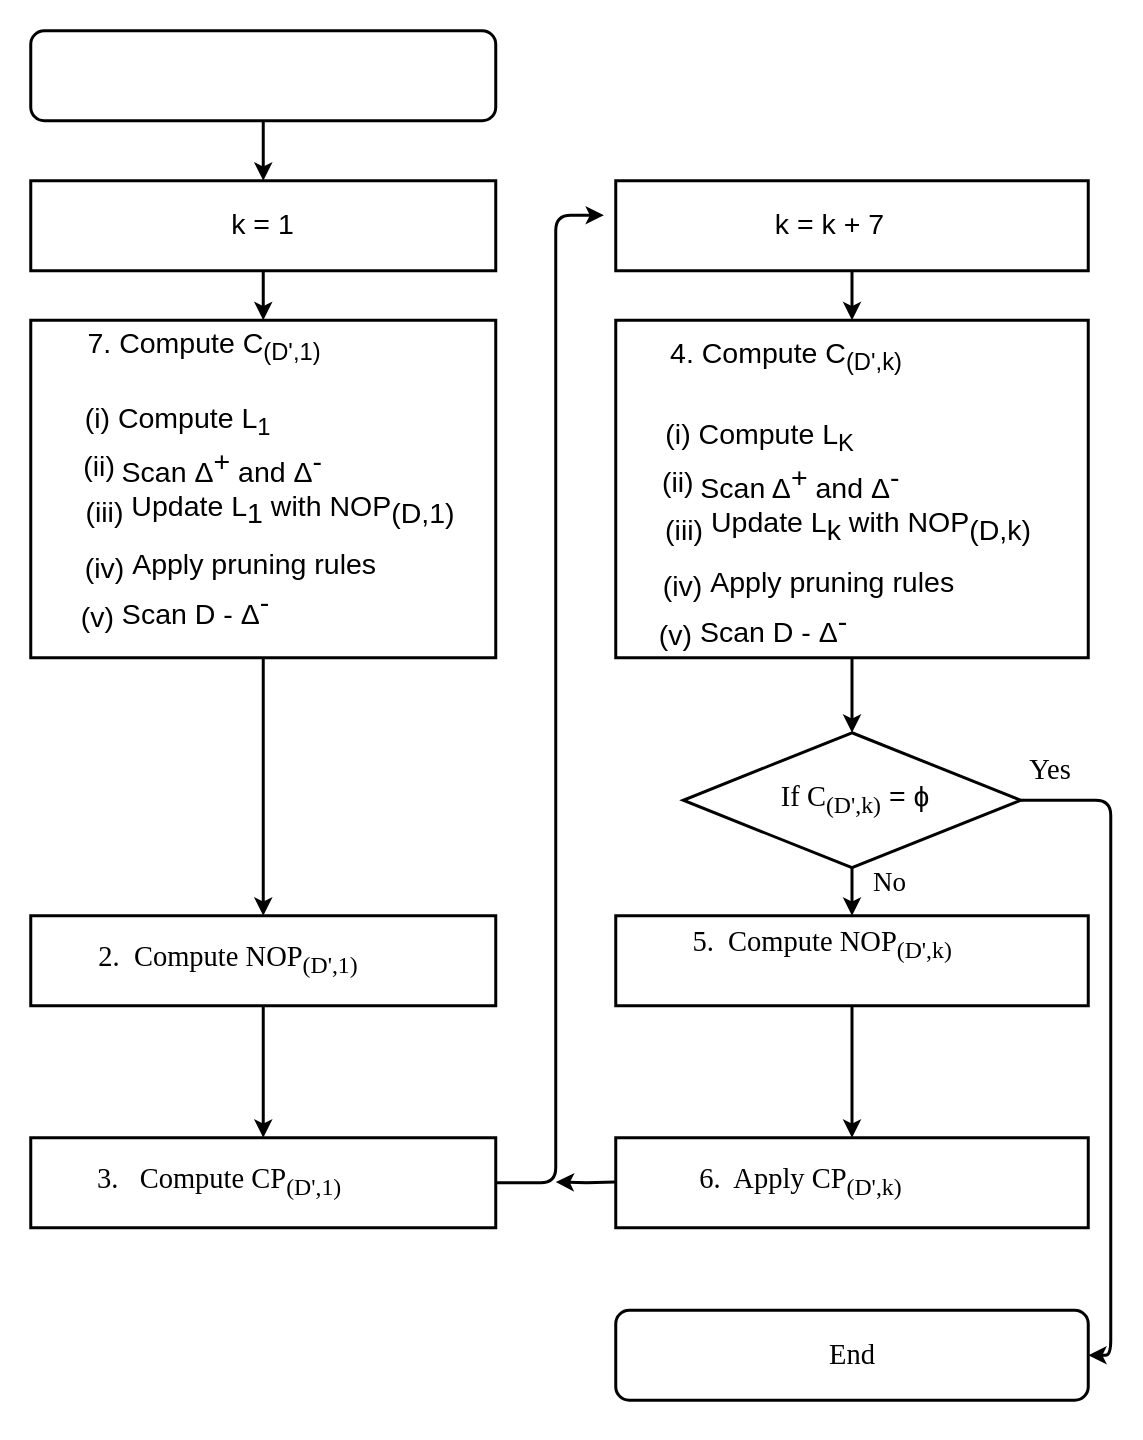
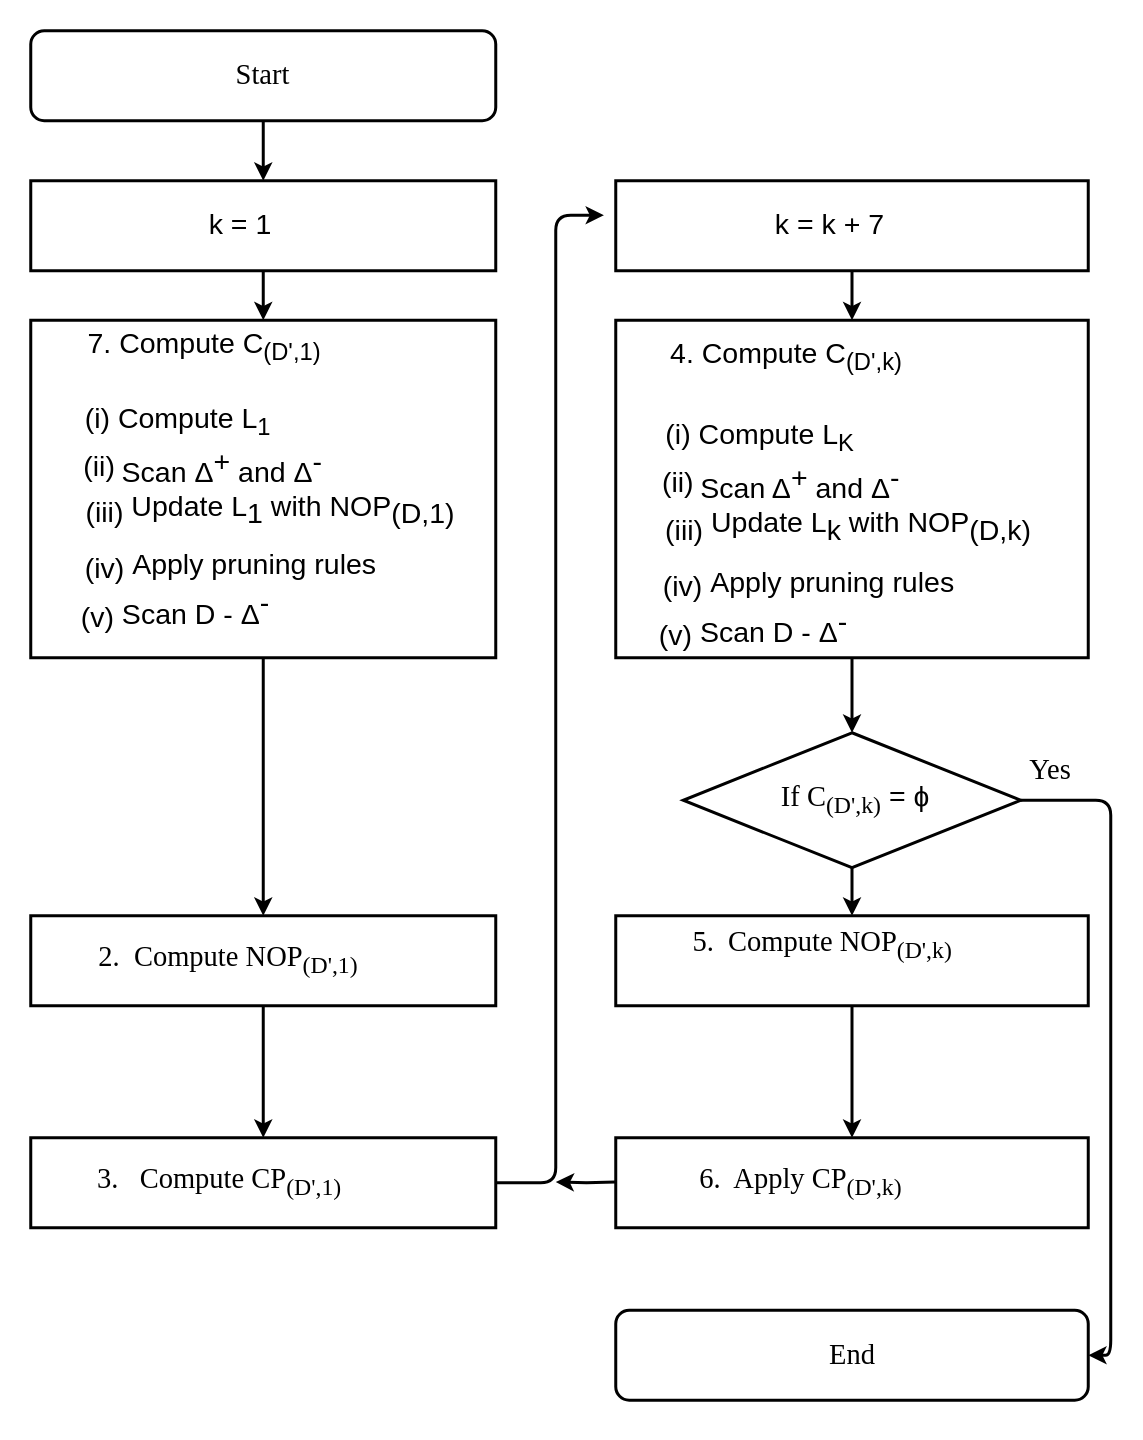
node "Start": added
node "k = 1": moved (263, 226) -> (241, 226)
node "No": removed
